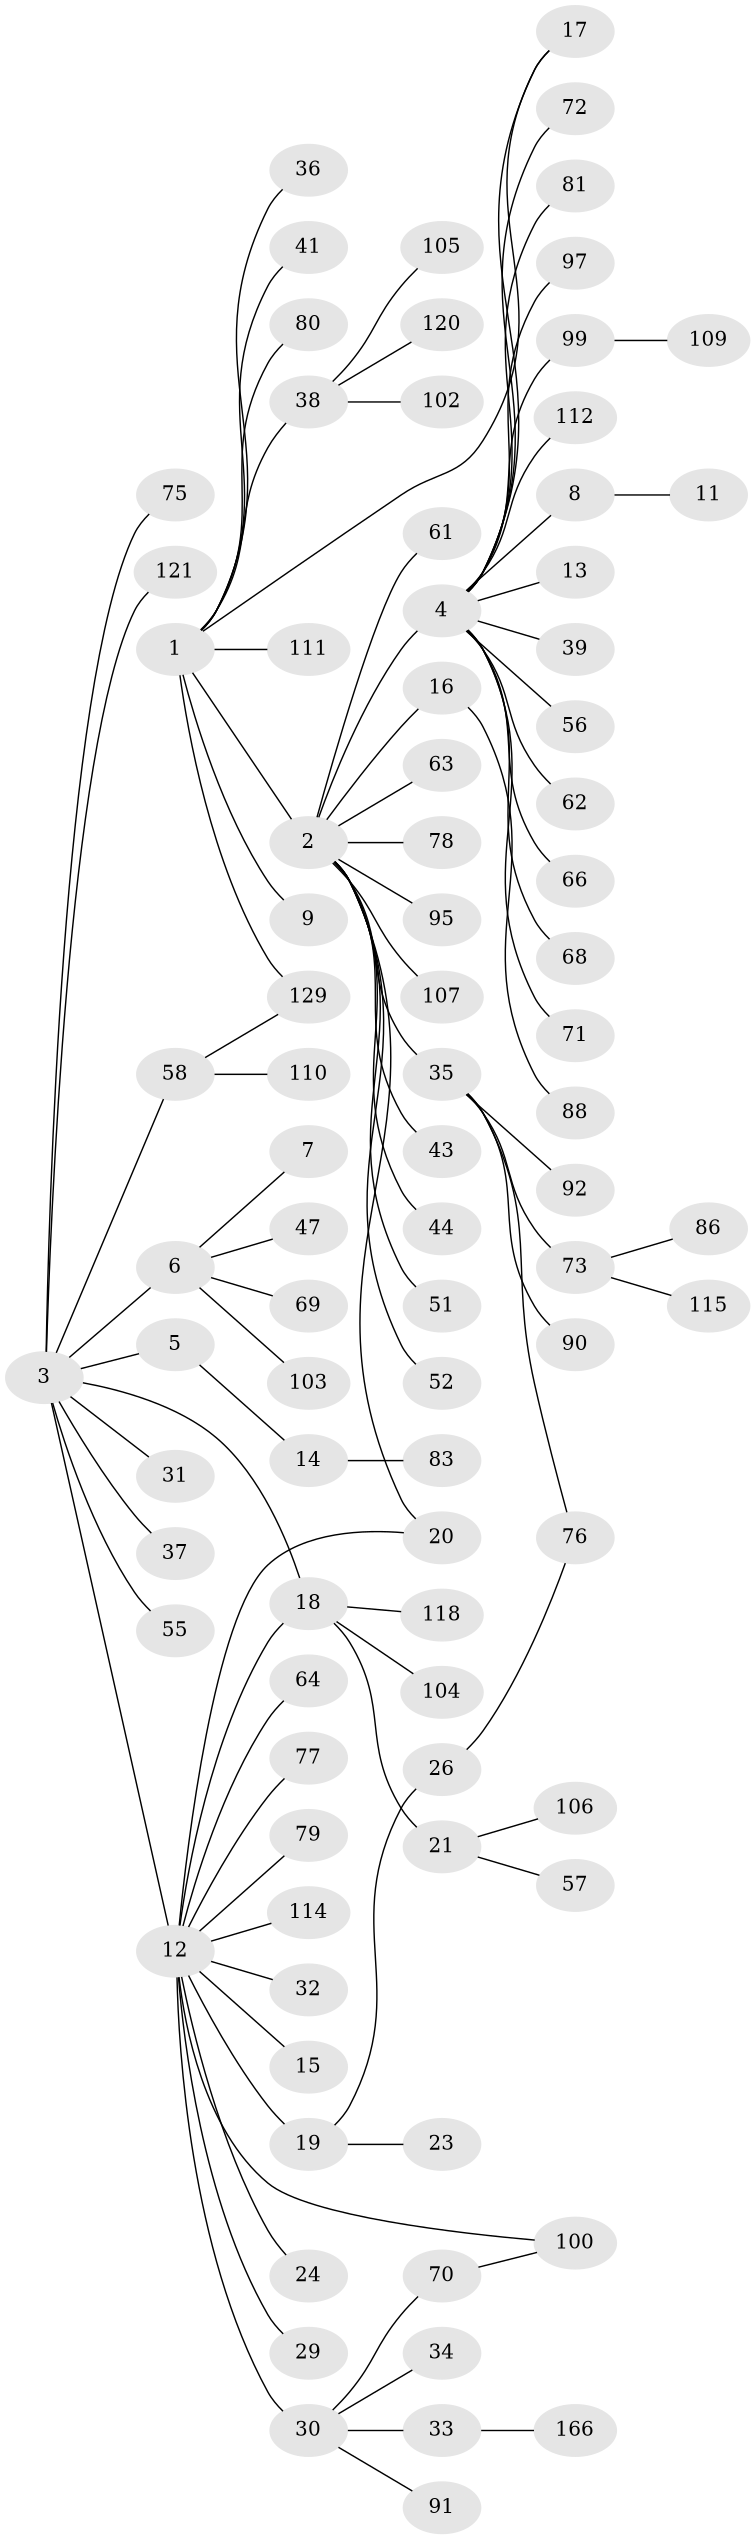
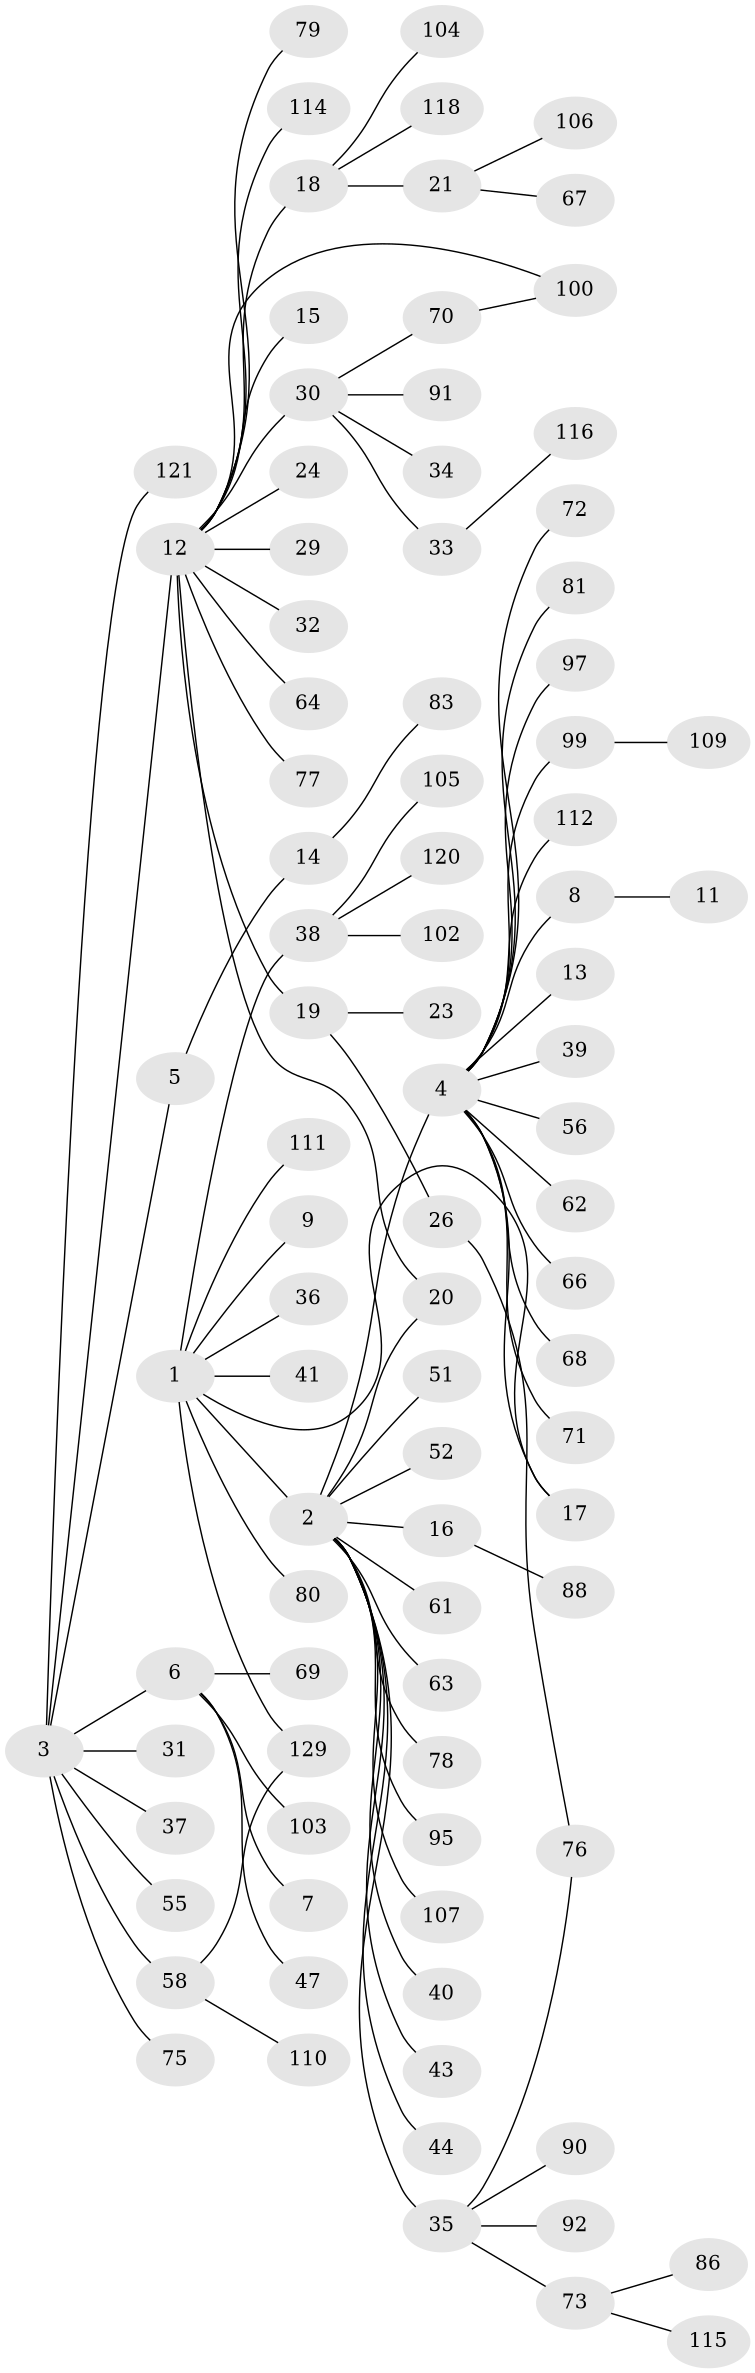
edge "3" -- "18": removed
node "57": label "57" -> "67"
node "40": added
node "166": label "166" -> "116"
